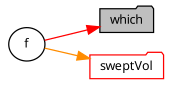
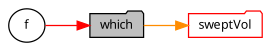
edge "f" -> "sweptVol": now "which" -> "sweptVol"
